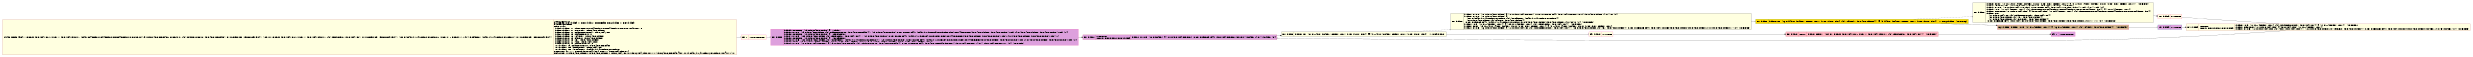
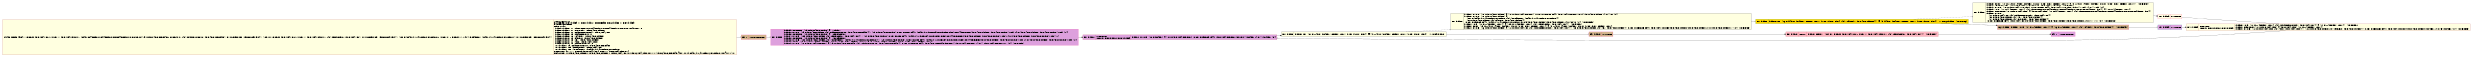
node "35: 0x002a": text "0x0033: BACK" -> "0x0033: INVOKE"
node "37: 0x0039": text "LOOP_END" -> "CHECK_END"
node "39: 0x0041": fillcolor lightyellow -> tan
node "28: ?": fillcolor lightyellow -> tan
